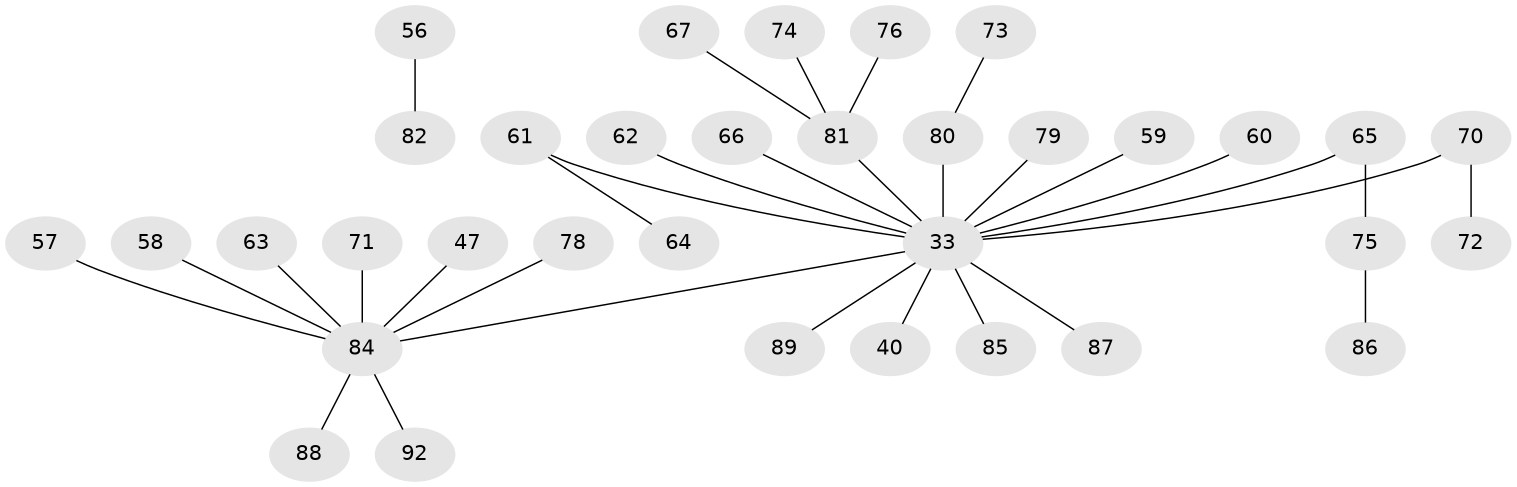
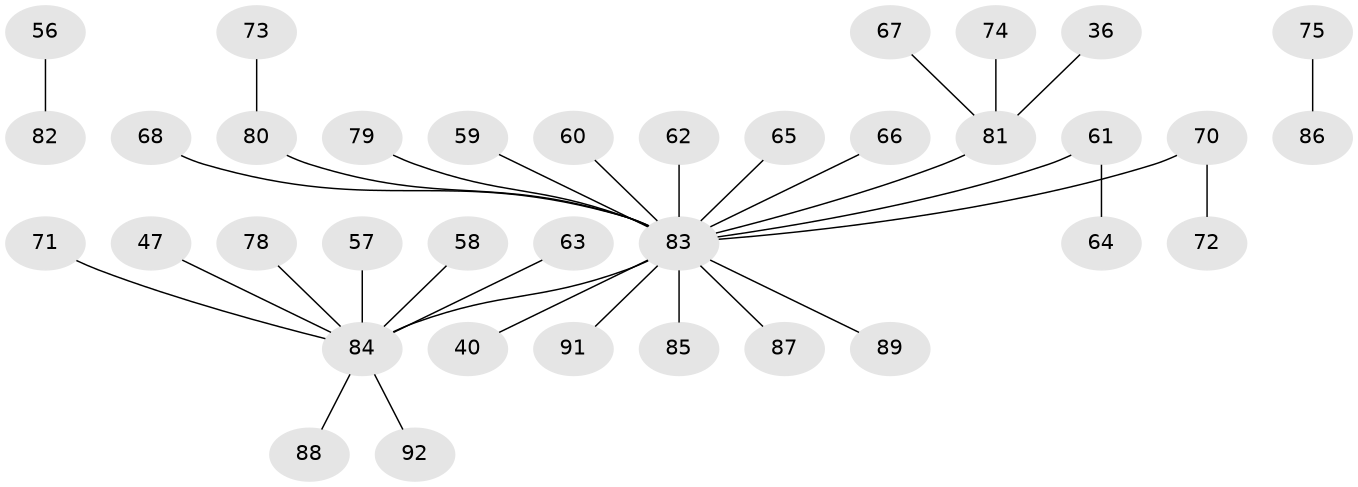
node "76": label "76" -> "36"
node "68": added
edge "65" -- "75": removed
node "33": label "33" -> "83"
node "91": added
